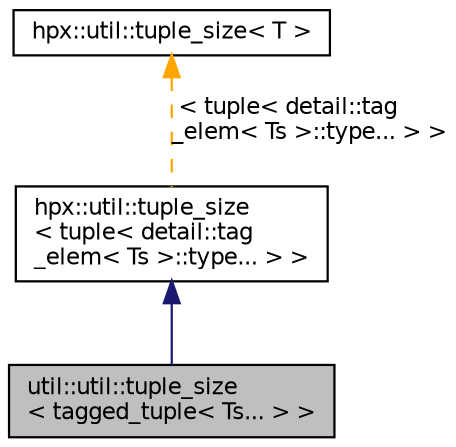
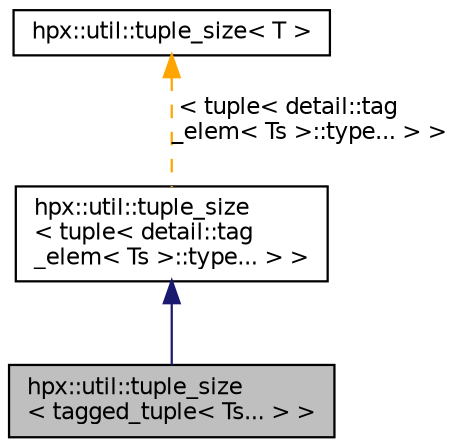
node "util::util::tuple_size < tagged_tuple< Ts... > >": label "util::util::tuple_size < tagged_tuple< Ts... > >" -> "hpx::util::tuple_size < tagged_tuple< Ts... > >"
